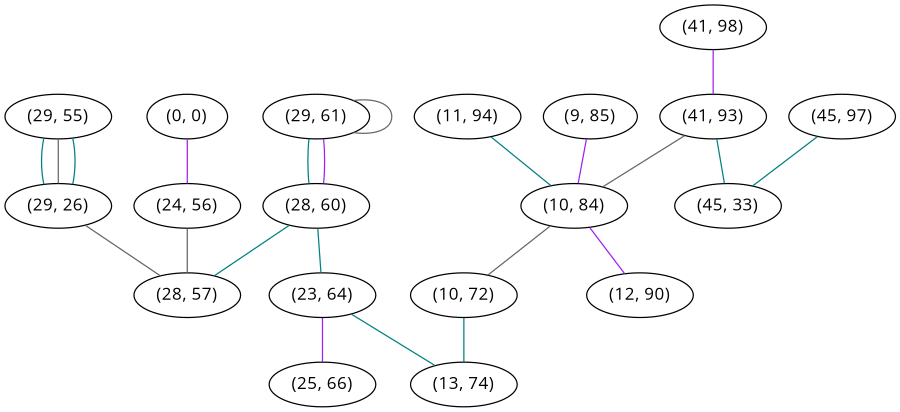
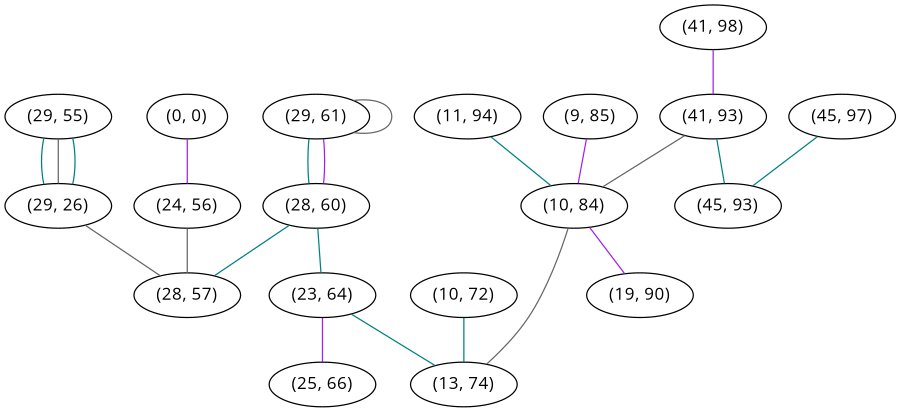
node "(45, 33)": label "(45, 33)" -> "(45, 93)"
edge "(10, 84)" -- "(10, 72)": now "(10, 84)" -- "(13, 74)"
node "(12, 90)": label "(12, 90)" -> "(19, 90)"
